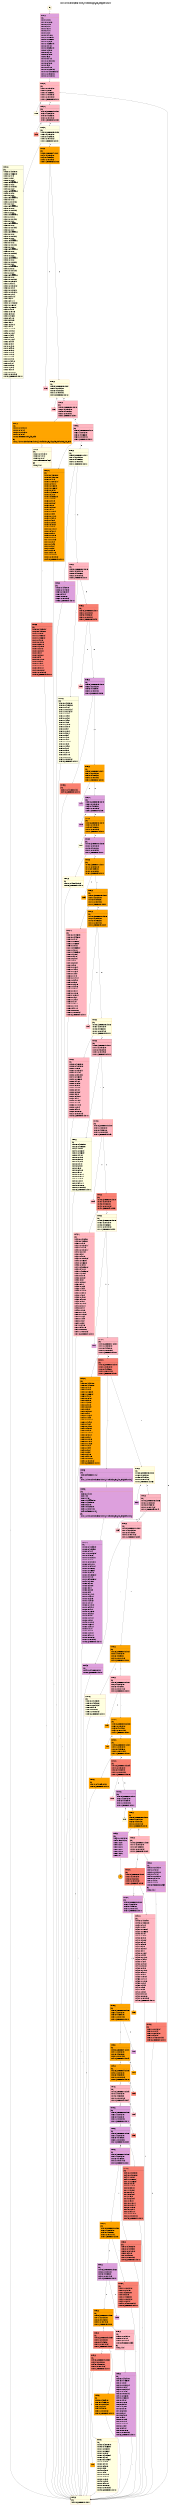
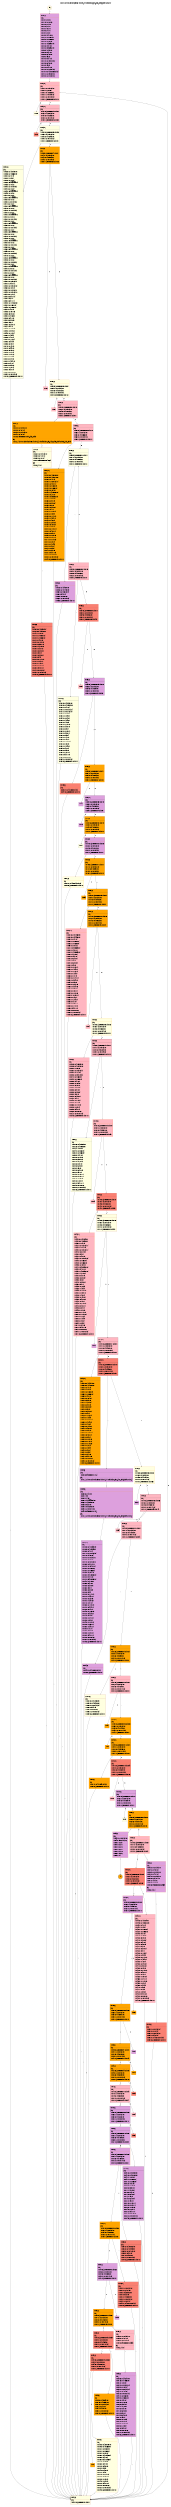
edge "0x40155c [28]" -> "0x401578 [28]": reversed
node "0x4021ee [86]": fillcolor salmon -> plum
